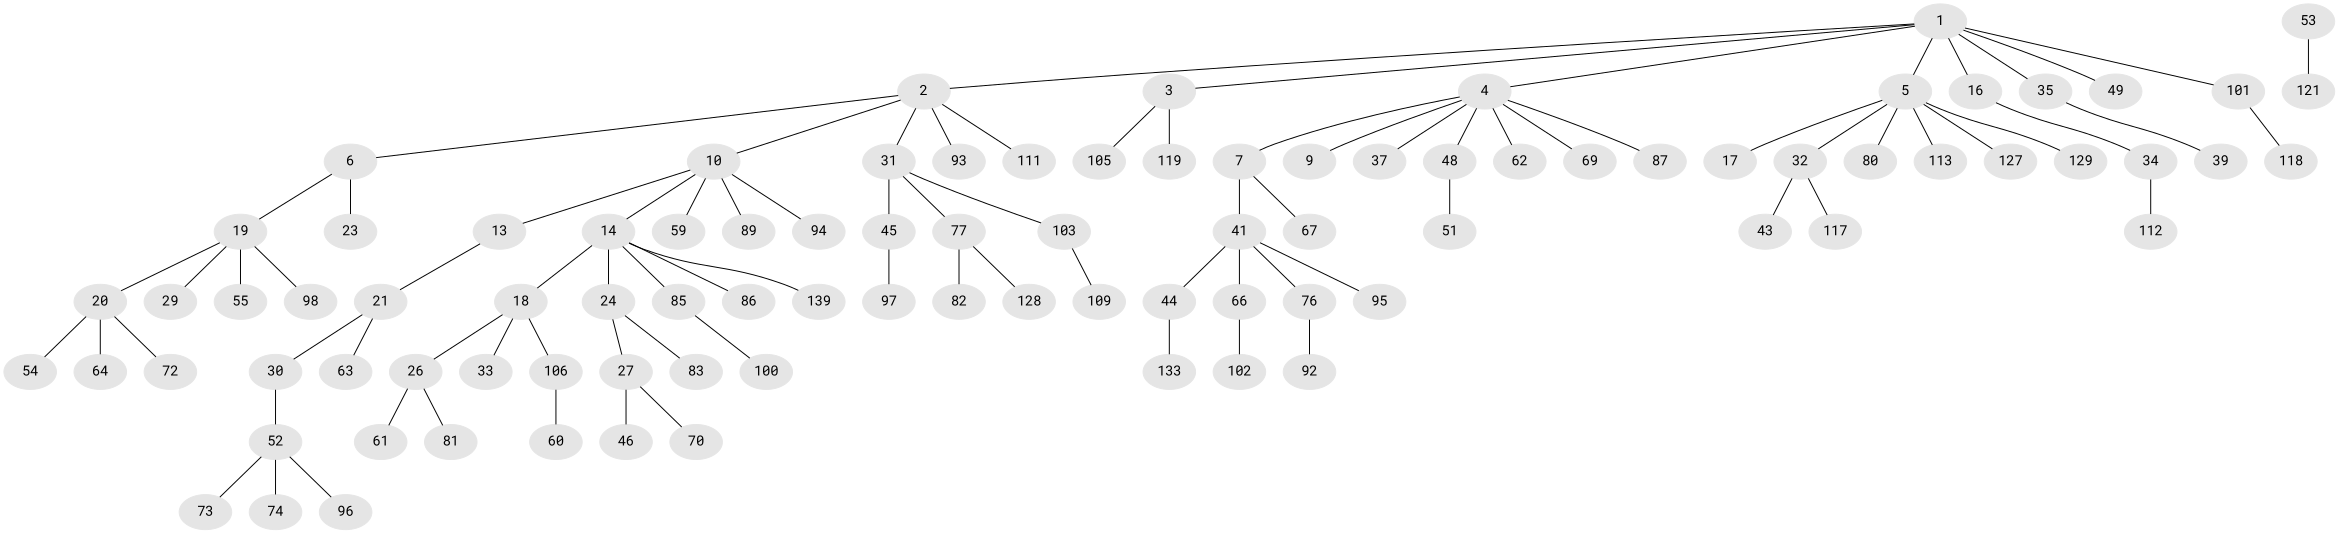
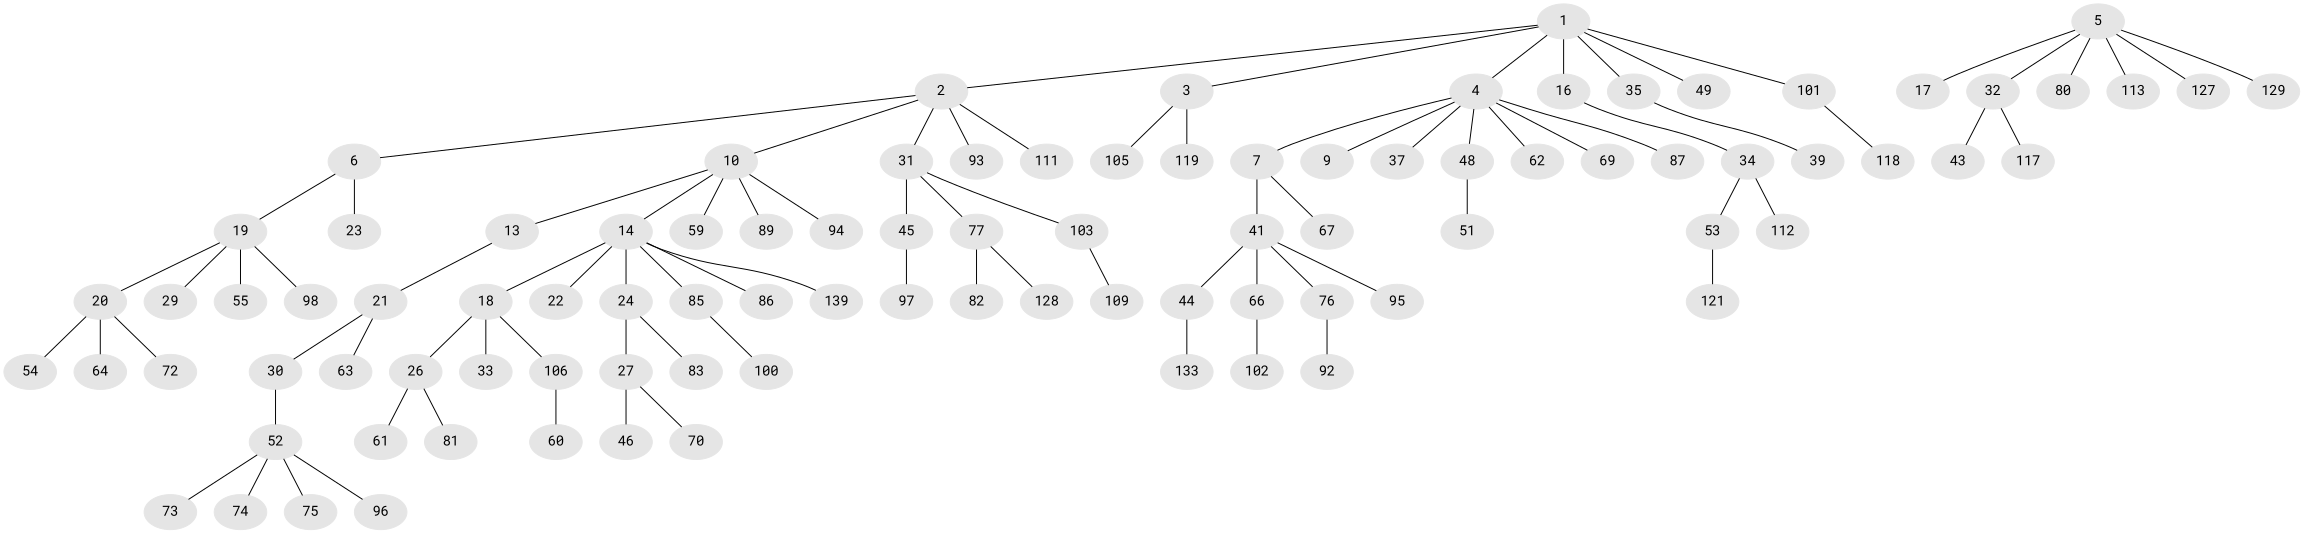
edge "1" -- "5": removed
edge "34" -- "53": added
node "22": added
node "75": added
